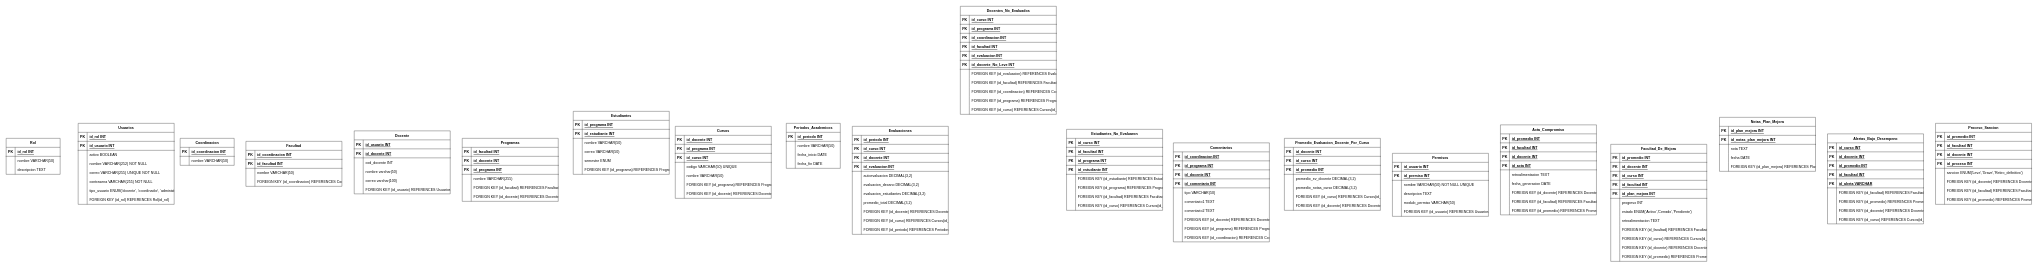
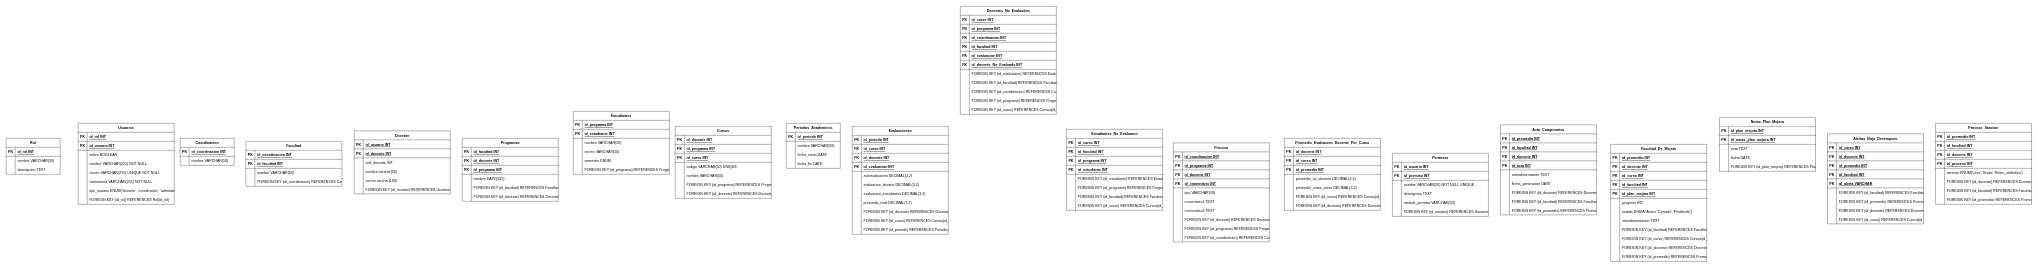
node "id_docente_No_Leve INT": label "id_docente_No_Leve INT" -> "id_docente_No_Evaluado INT"
node "Comentarios": label "Comentarios" -> "Proceso"
node "nombre VARCHAR(255)": label "nombre VARCHAR(255)" -> "nombre DATE(255)"
